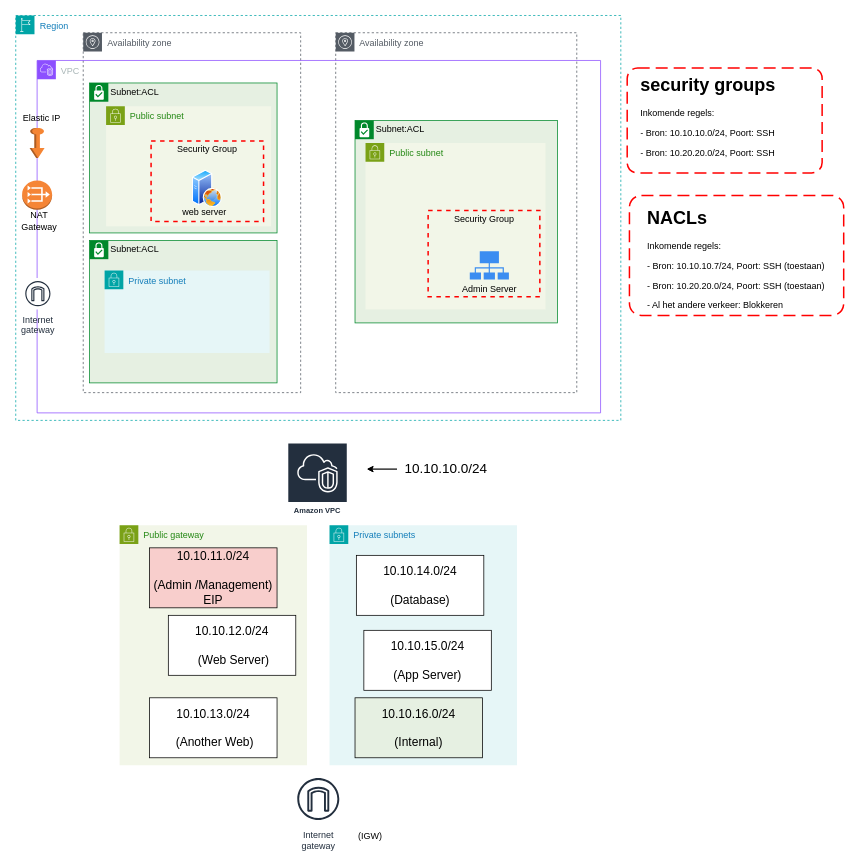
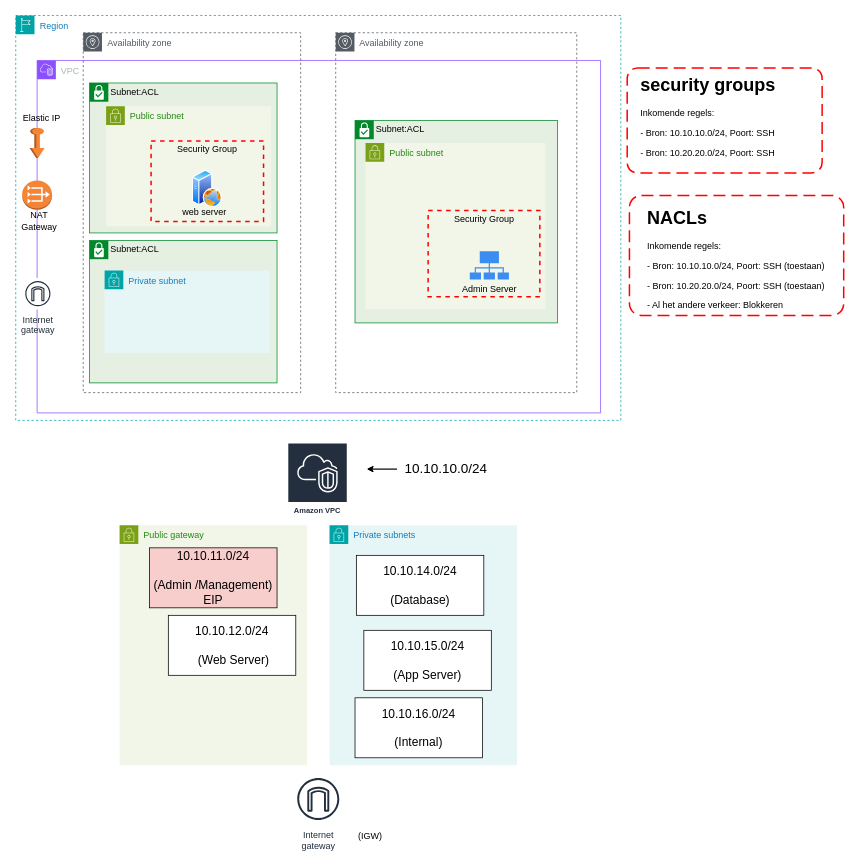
node "NACLsInkomende regels: - Bron: 10.10.10.7/24, Poort: SSH (toestaan) - Bron: 10.20.20.0/24, Poort: SSH (toestaan) - Al het andere verkeer: Blokkeren": label "NACLsInkomende regels: - Bron: 10.10.10.7/24, Poort: SSH (toestaan) - Bron: 10.20.20.0/24, Poort: SSH (toestaan) - Al het andere verkeer: Blokkeren" -> "NACLsInkomende regels: - Bron: 10.10.10.0/24, Poort: SSH (toestaan) - Bron: 10.20.20.0/24, Poort: SSH (toestaan) - Al het andere verkeer: Blokkeren"
node "10.10.13.0/24 (Another Web)": removed
node "10.10.16.0/24 (Internal)": fillcolor #e6f0e2 -> #ffffff
